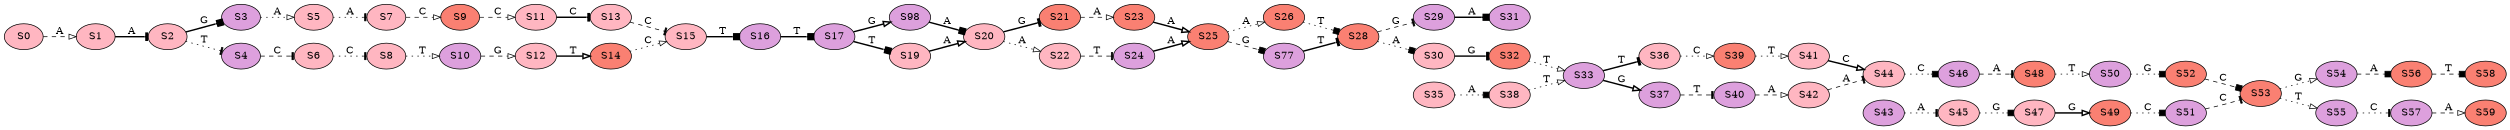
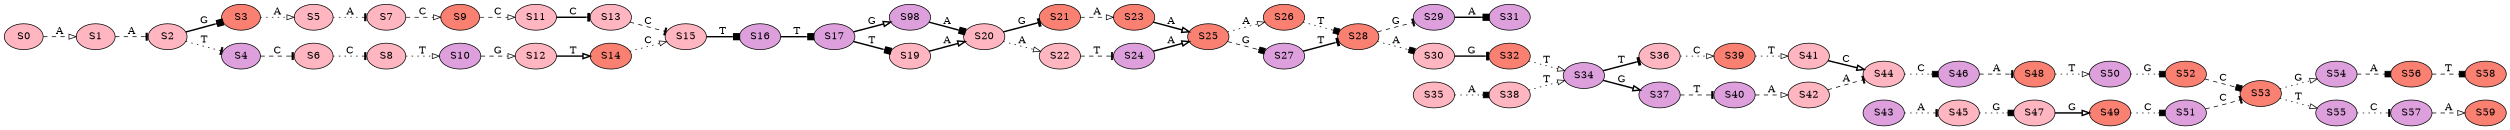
node "S3": fillcolor plum -> salmon
edge "S1" -> "S2": style bold -> dashed
node "S77": label "S77" -> "S27"
node "S33": label "S33" -> "S34"
